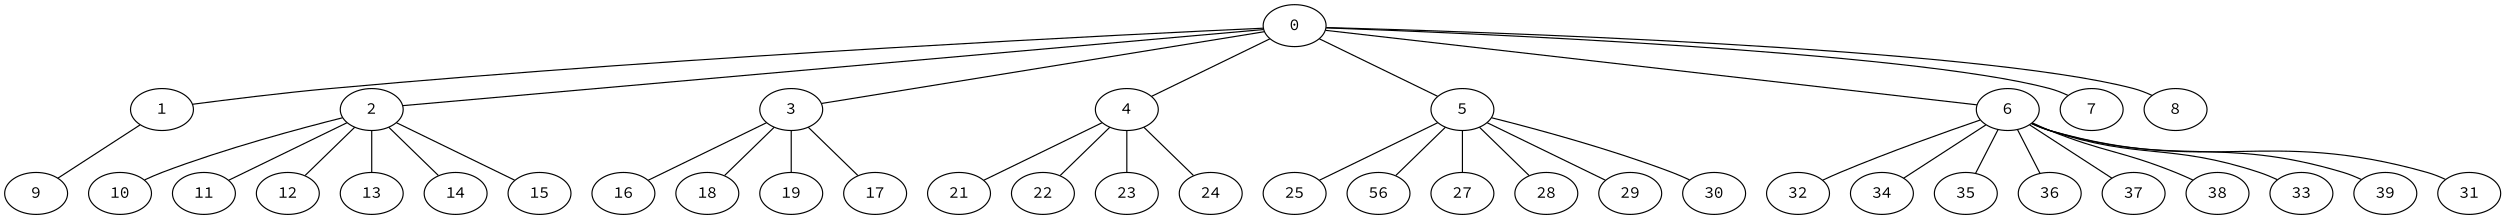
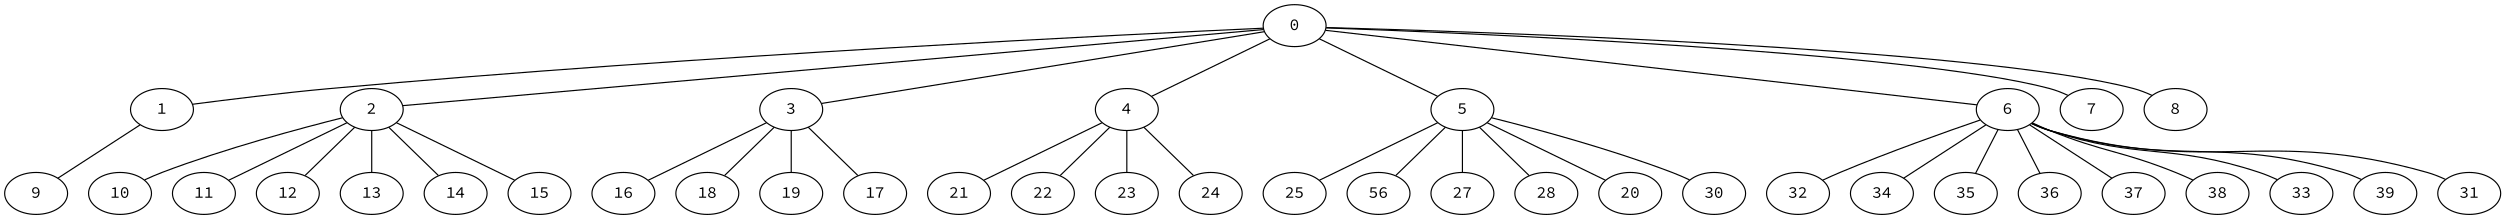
node "29": label "29" -> "20"
